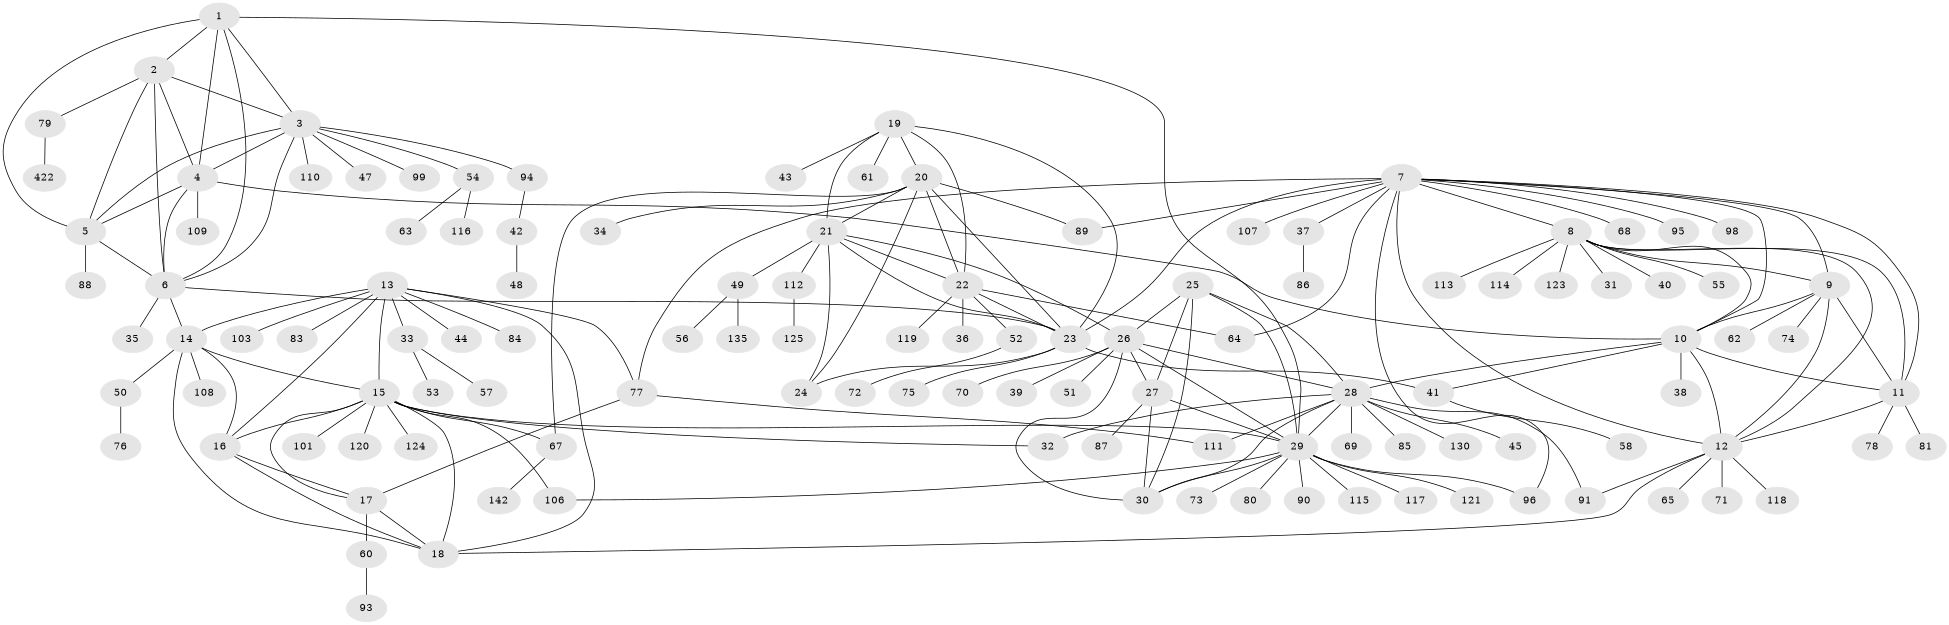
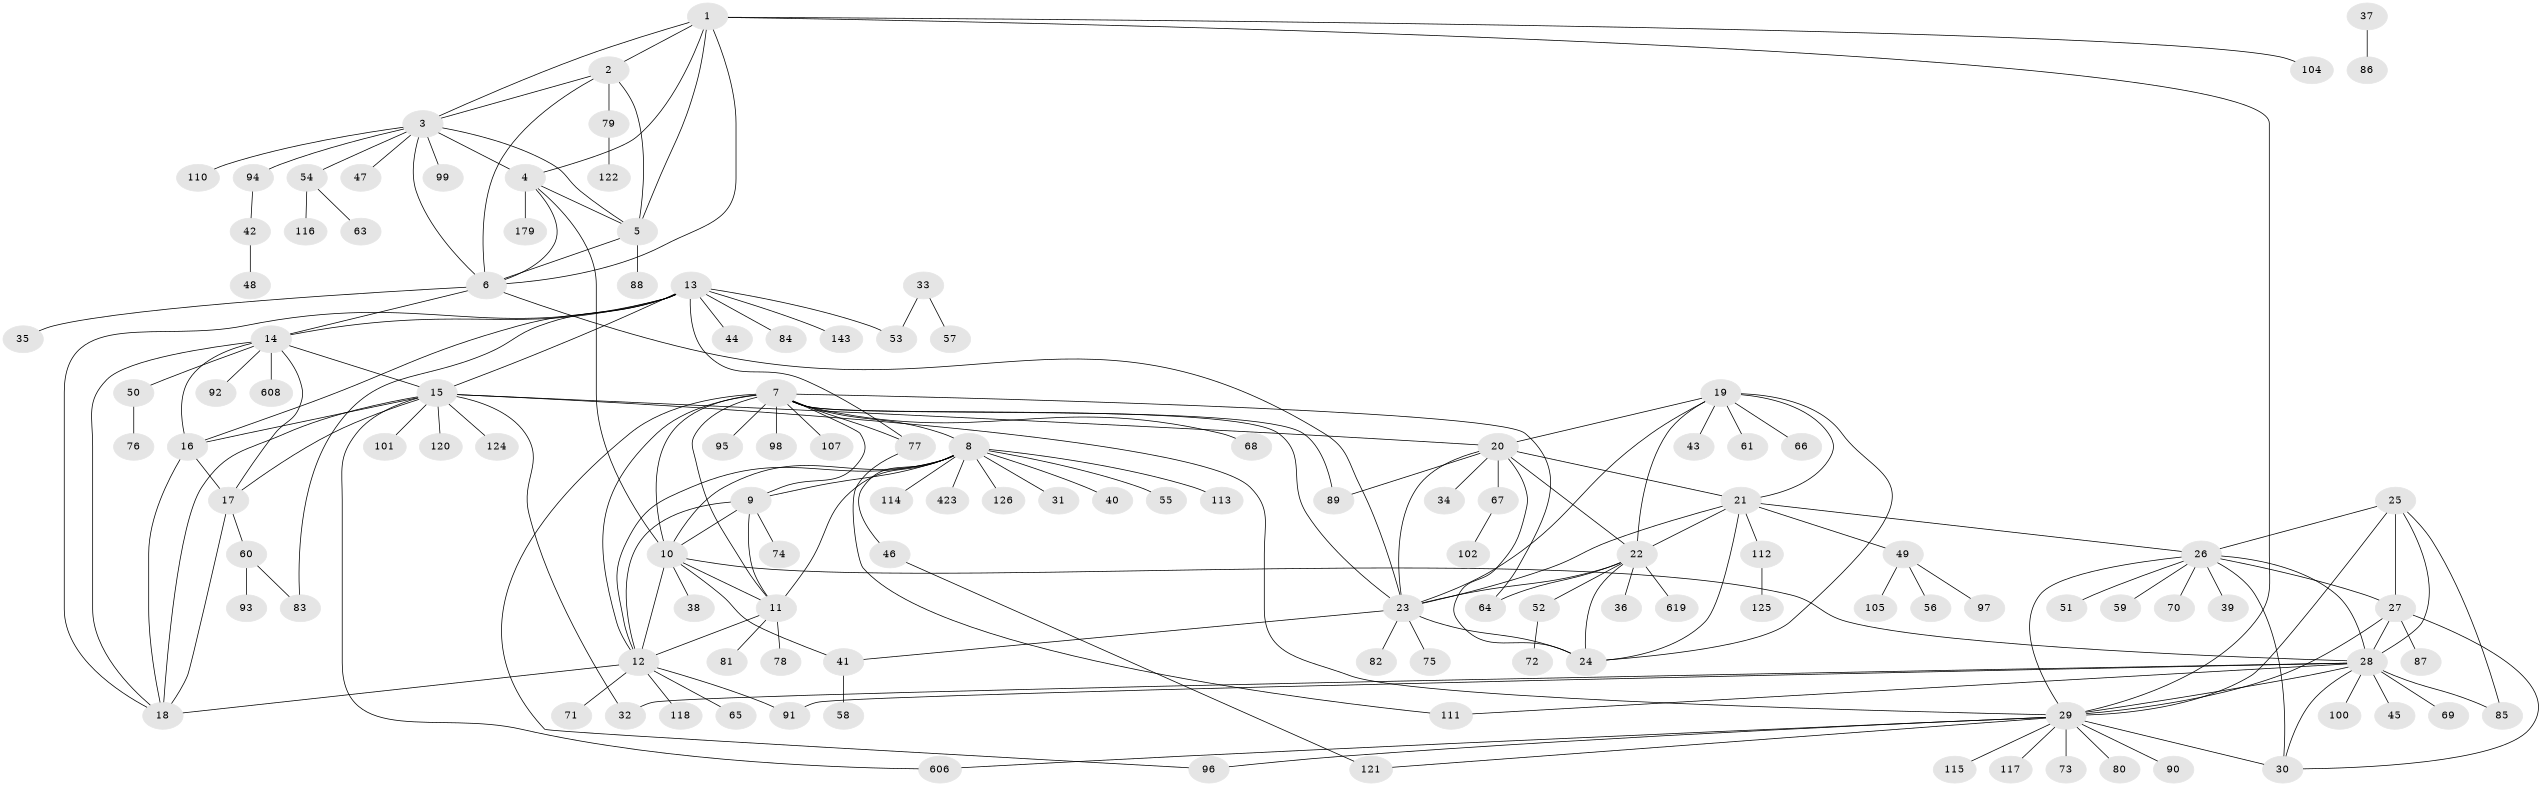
node "104": added
edge "2" -- "4": removed
node "422": label "422" -> "122"
edge "7" -- "37": removed
node "109": label "109" -> "179"
node "123": label "123" -> "423"
edge "13" -- "33": now "13" -- "53"
node "103": label "103" -> "143"
node "135": label "135" -> "105"
node "119": label "119" -> "619"
node "62": removed
node "108": label "108" -> "608"
node "92": added
edge "25" -- "30": now "25" -- "85"
edge "15" -- "67": now "15" -- "20"
edge "77" -- "17": now "14" -- "17"
node "130": label "130" -> "100"
node "66": added
node "142": label "142" -> "102"
node "106": label "106" -> "606"
node "126": added
node "46": added
edge "19" -- "24": added
edge "60" -- "83": added
edge "22" -- "24": added
node "97": added
node "59": added
edge "27" -- "28": added
node "82": added
